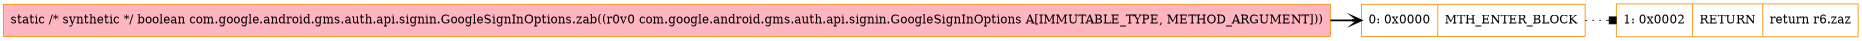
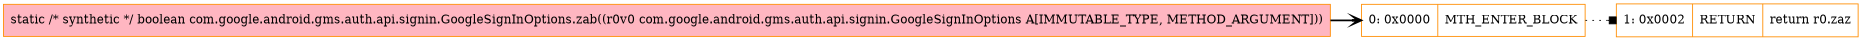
node "1: 0x0002": text "return r6.zaz" -> "return r0.zaz"
